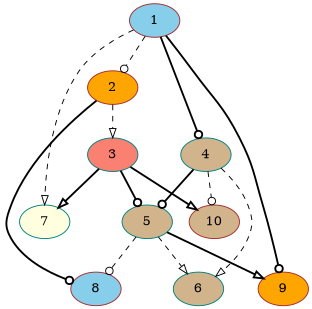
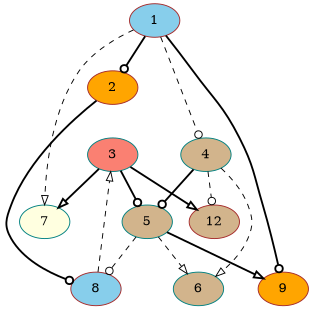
edge "1" -> "2": style dashed -> bold
edge "1" -> "4": style bold -> dashed
edge "2" -> "3": now "8" -> "3"
node "10": label "10" -> "12"
